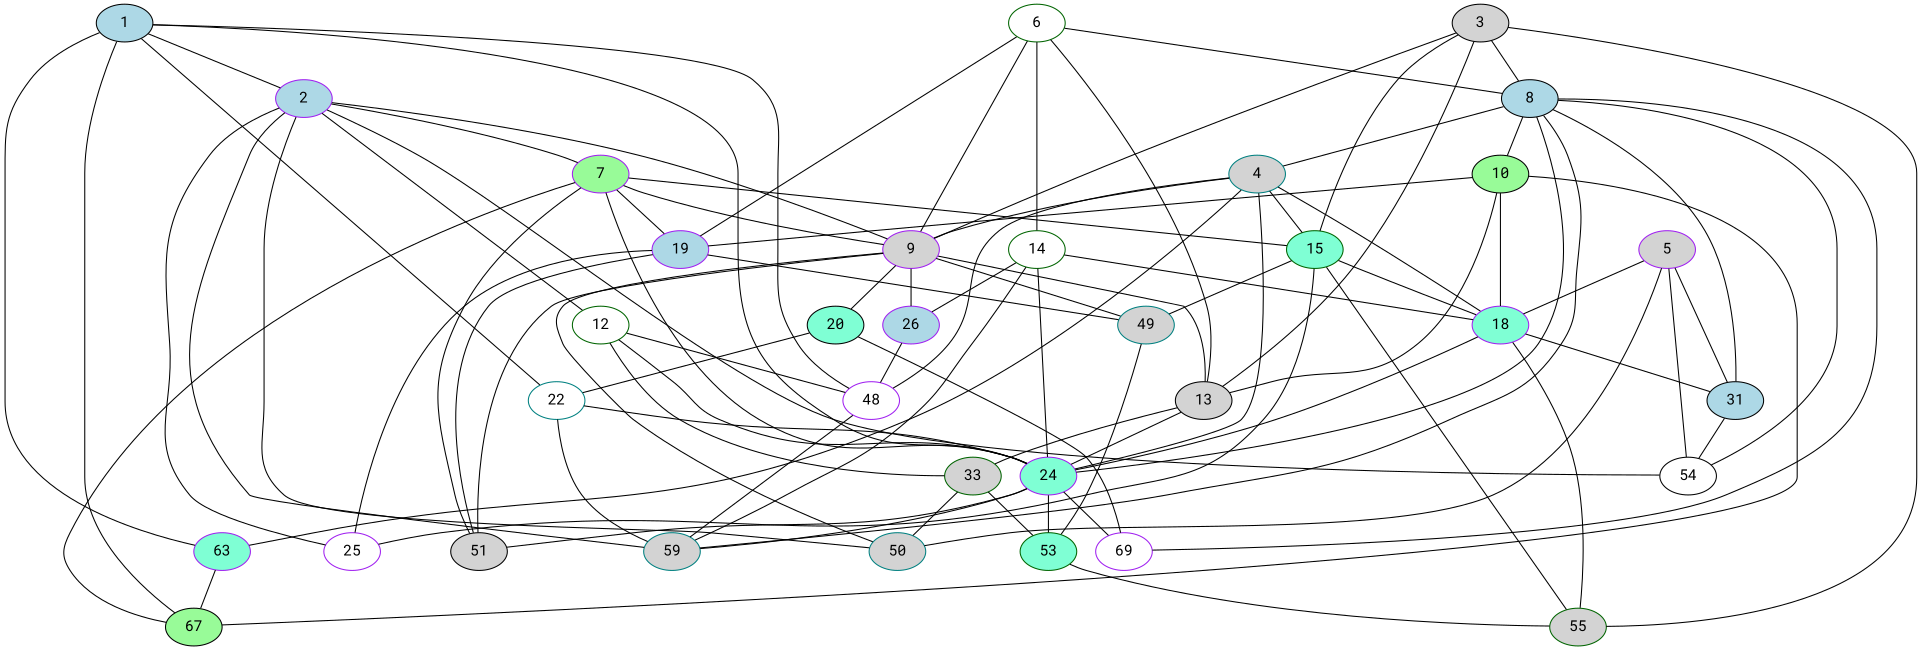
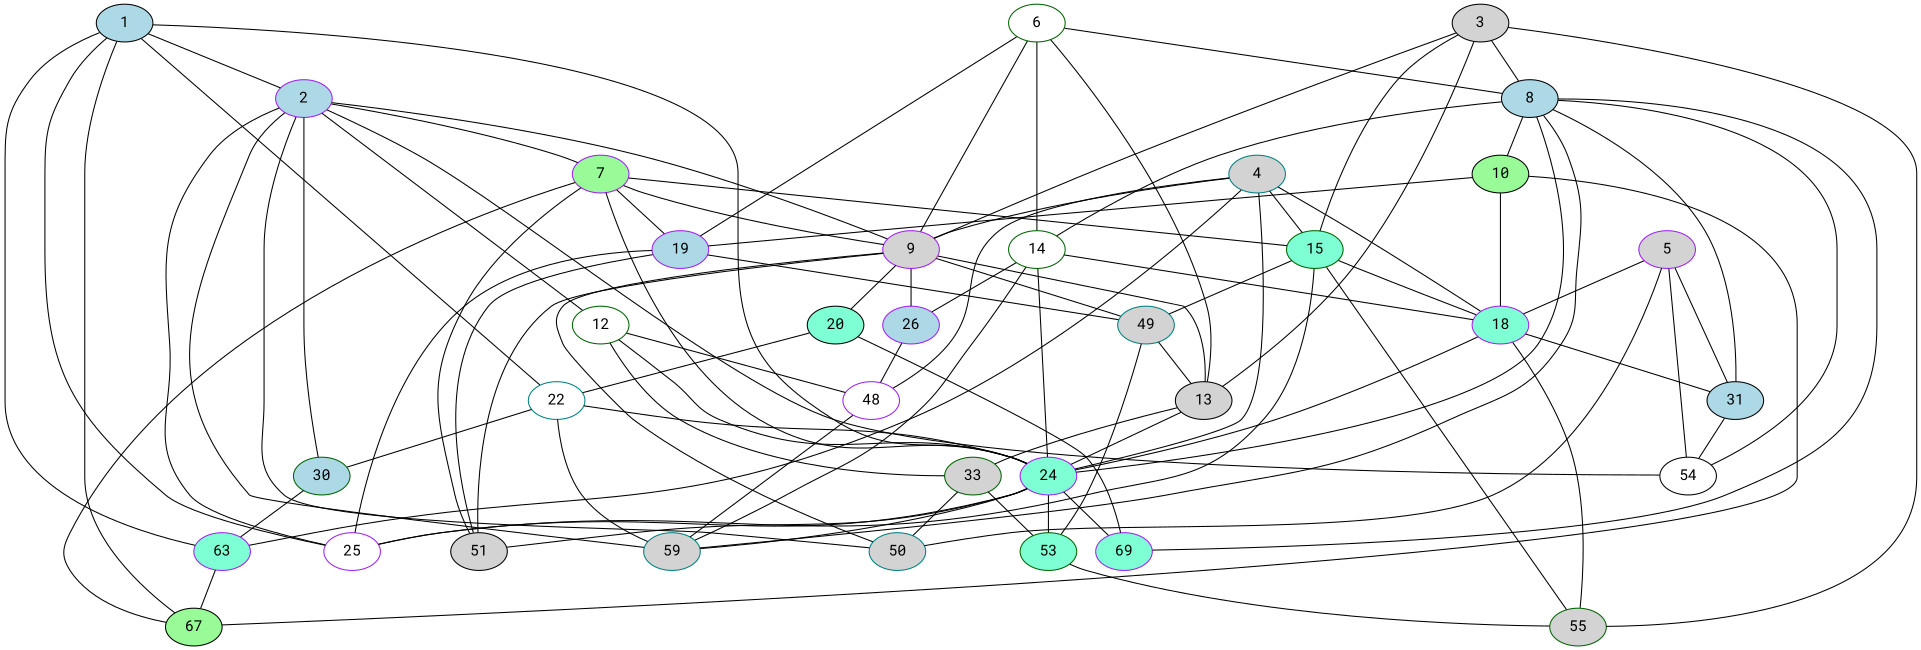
edge "1" -- "48": now "1" -- "25"
edge "8" -- "4": now "8" -- "14"
edge "10" -- "13": now "49" -- "13"
node "30": added
edge "24" -- "25": added
node "69": fillcolor white -> aquamarine
